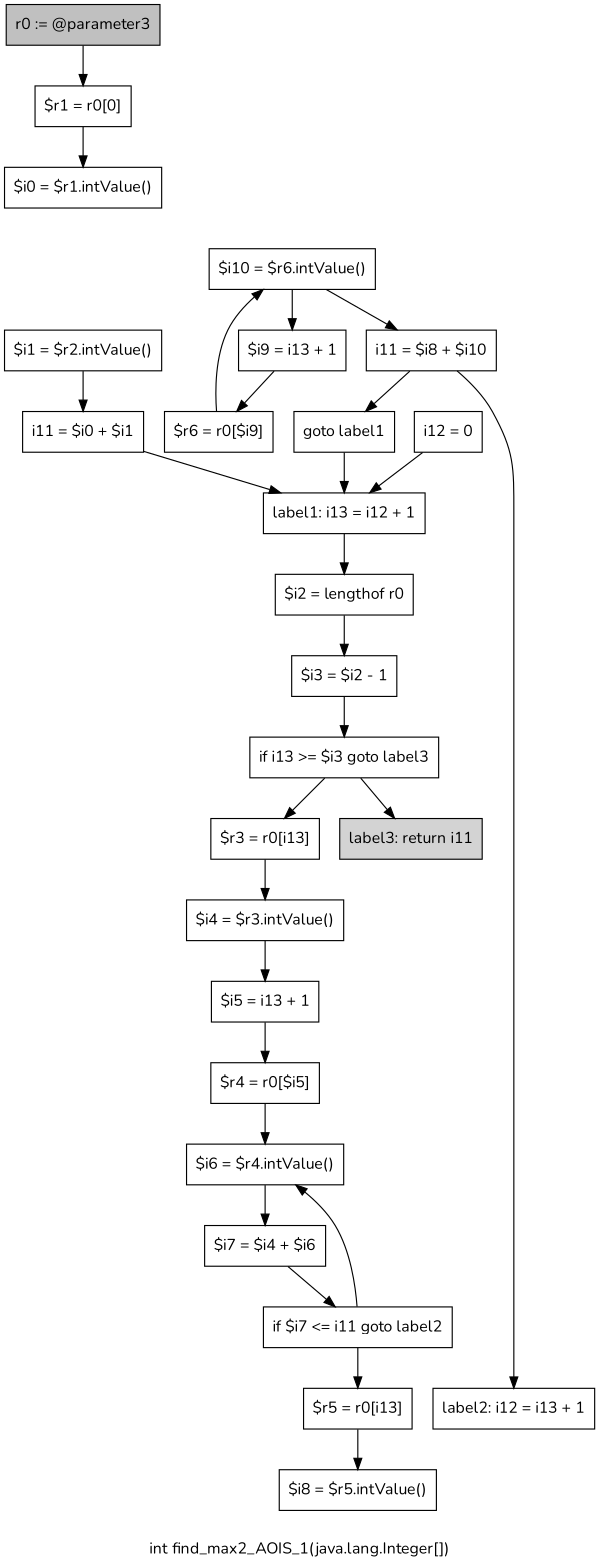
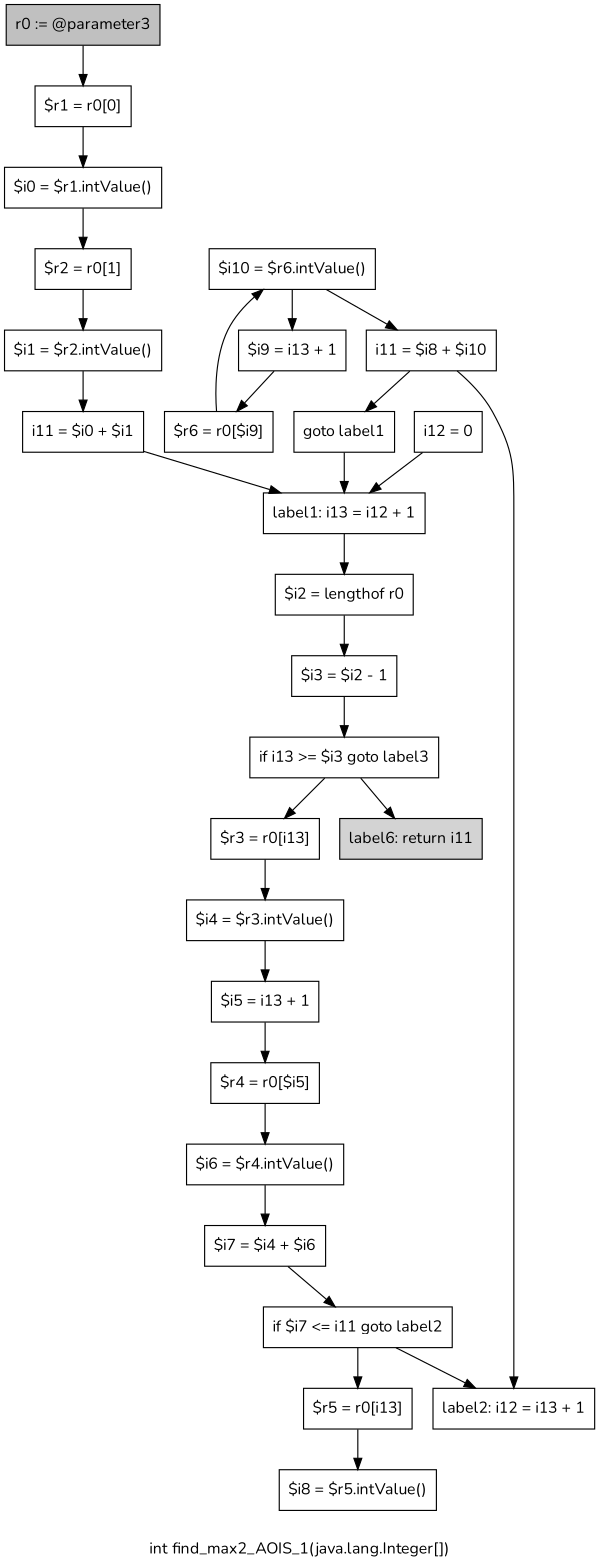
node "$r2 = r0[1]": added
node "label3: return i11": label "label3: return i11" -> "label6: return i11"
edge "if $i7 <= i11 goto label2" -> "$i6 = $r4.intValue()": now "if $i7 <= i11 goto label2" -> "label2: i12 = i13 + 1"
